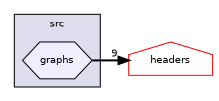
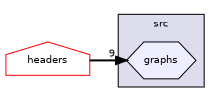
edge "graphs" -> "headers": reversed
